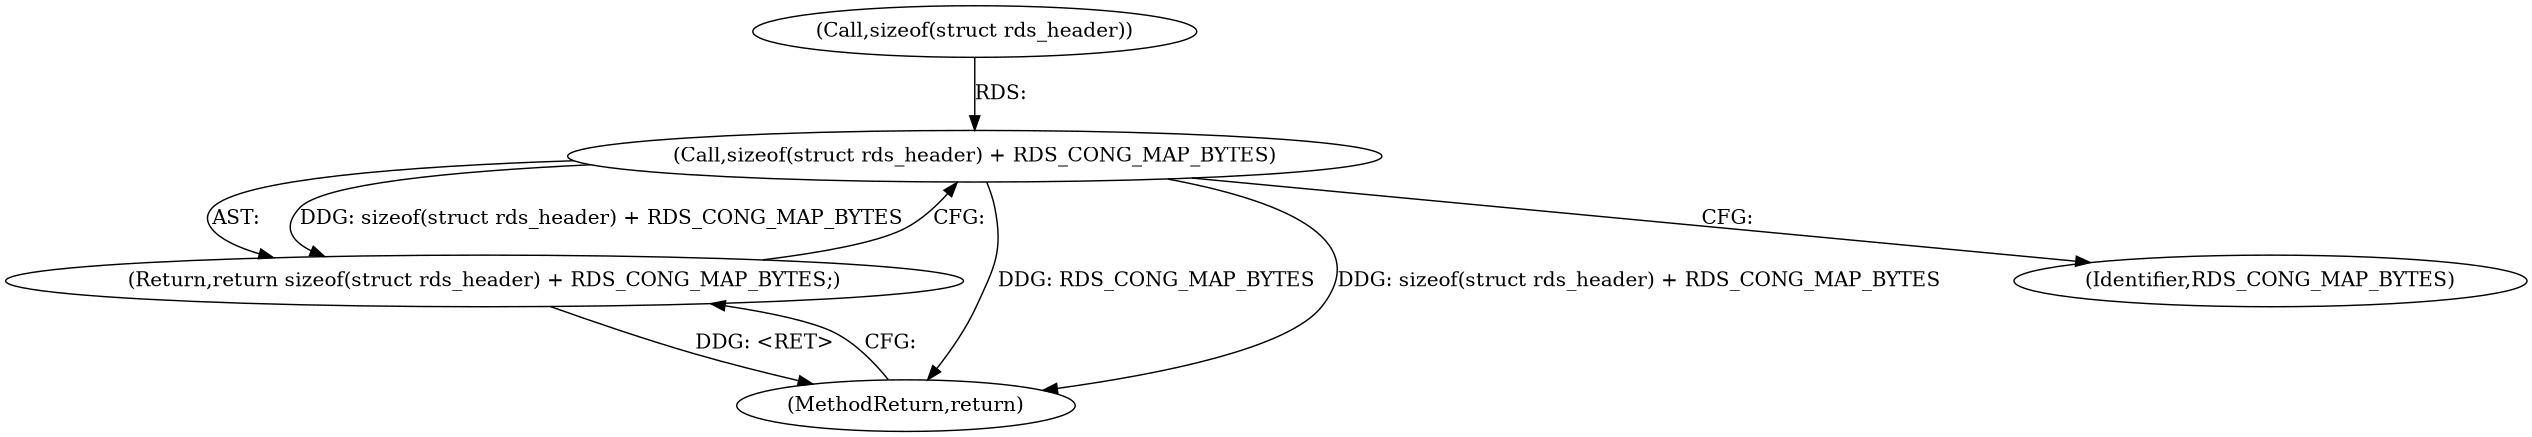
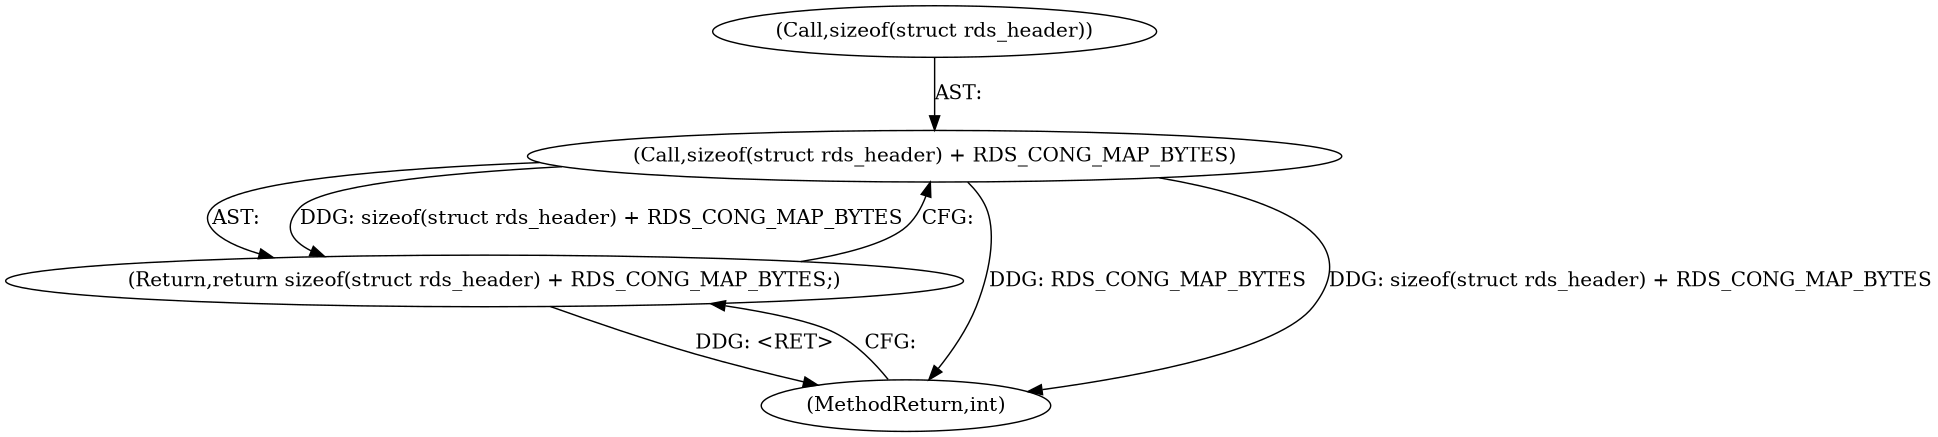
edge "(Call,sizeof(struct rds_header))" -> "(Call,sizeof(struct rds_header) + RDS_CONG_MAP_BYTES)": label "RDS: " -> "AST: "
node "(Identifier,RDS_CONG_MAP_BYTES)": removed
node "(MethodReturn,return)": label "(MethodReturn,return)" -> "(MethodReturn,int)"
